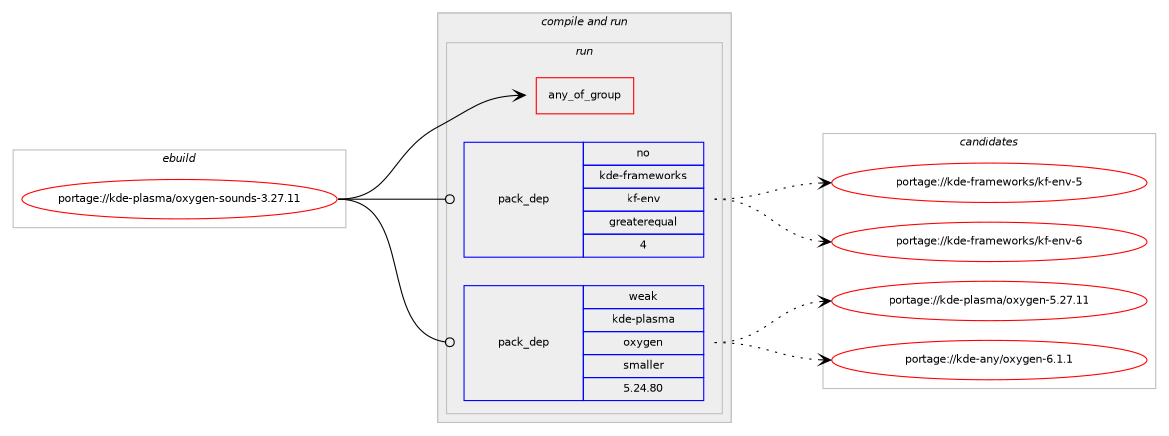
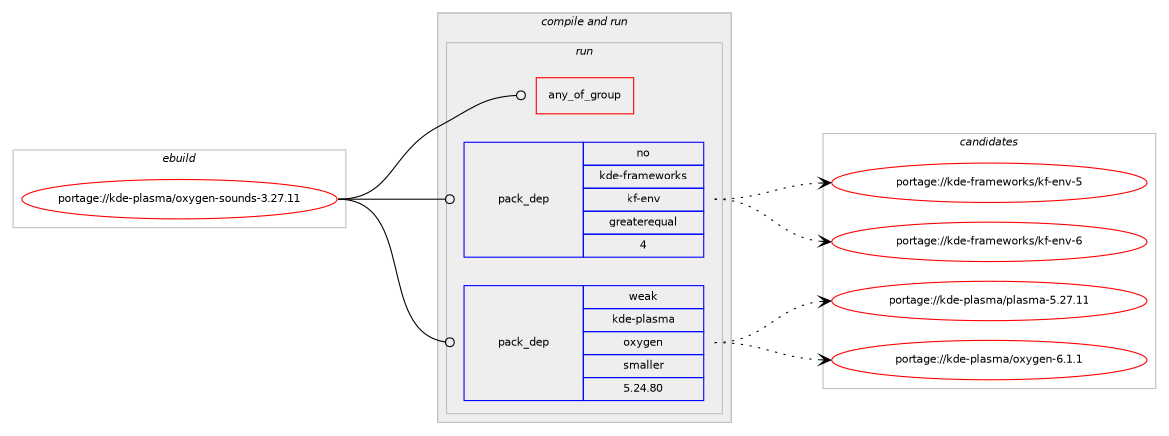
edge "portage://kde-plasma/oxygen-sounds-3.27.11" -> "any_of_group": arrowhead vee -> odot
node "portage://kde-plasma/oxygen-5.27.11": label "portage://kde-plasma/oxygen-5.27.11" -> "portage://kde-plasma/plasma-5.27.11"
node "portage://kde-any/oxygen-6.1.1": label "portage://kde-any/oxygen-6.1.1" -> "portage://kde-plasma/oxygen-6.1.1"
